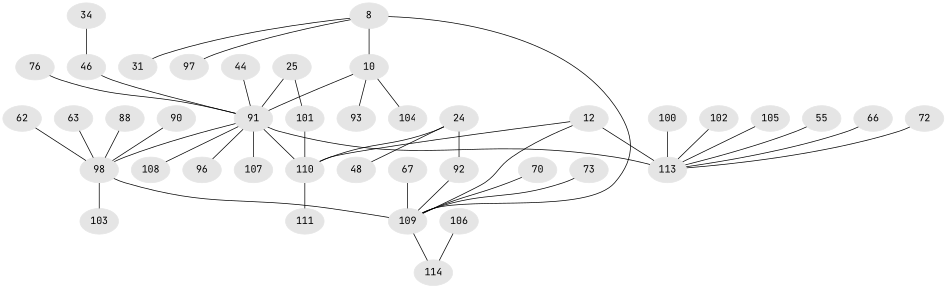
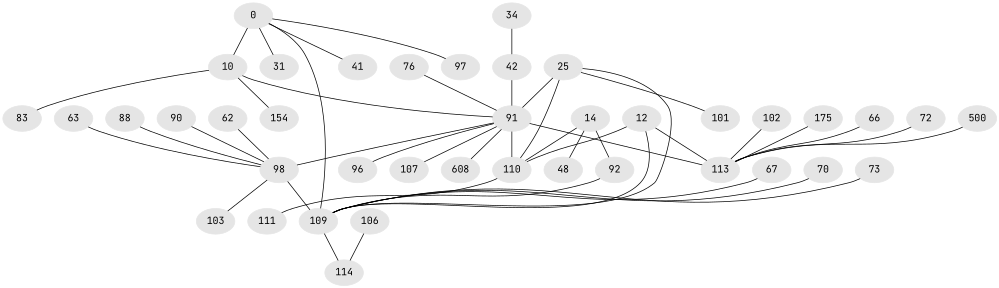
node "8": label "8" -> "0"
node "46": label "46" -> "42"
node "44": removed
node "41": added
node "93": label "93" -> "83"
node "104": label "104" -> "154"
node "24": label "24" -> "14"
node "100": label "100" -> "500"
node "105": label "105" -> "175"
node "55": removed
edge "101" -- "110": now "25" -- "110"
node "108": label "108" -> "608"
edge "25" -- "109": added
